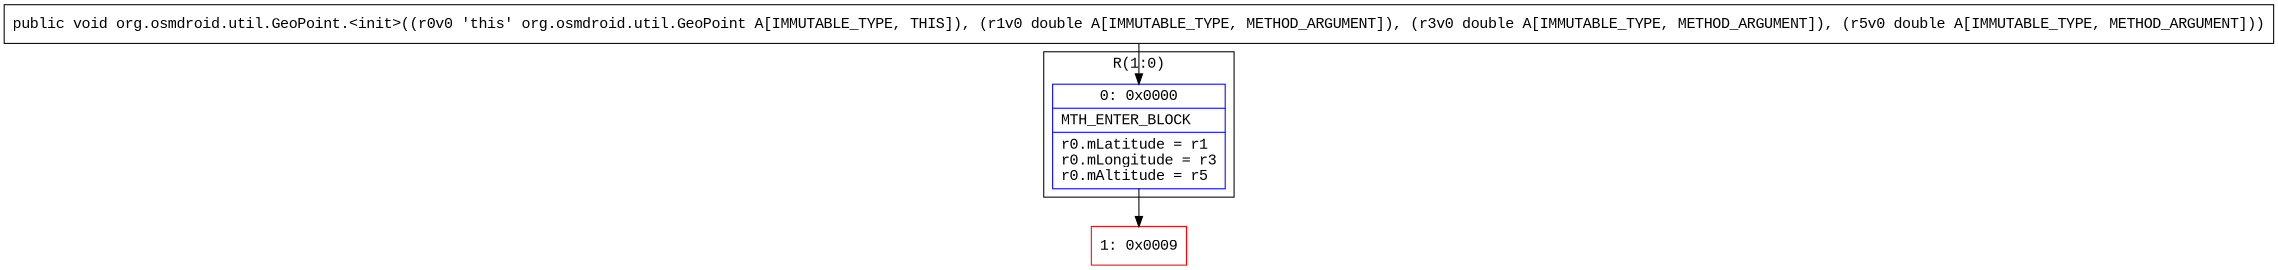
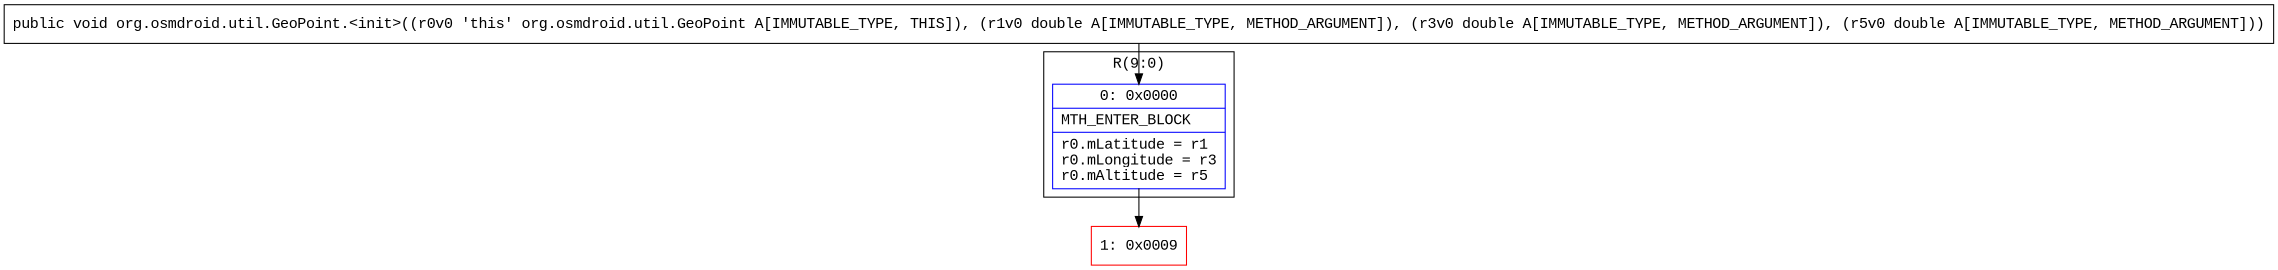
cluster "R(1:0)": label "R(1:0)" -> "R(9:0)"
